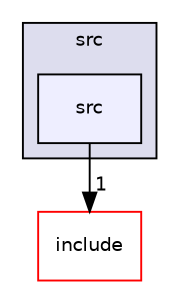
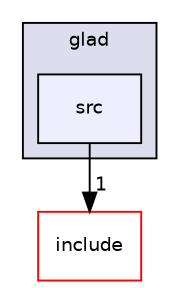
cluster "src": label "src" -> "glad"
